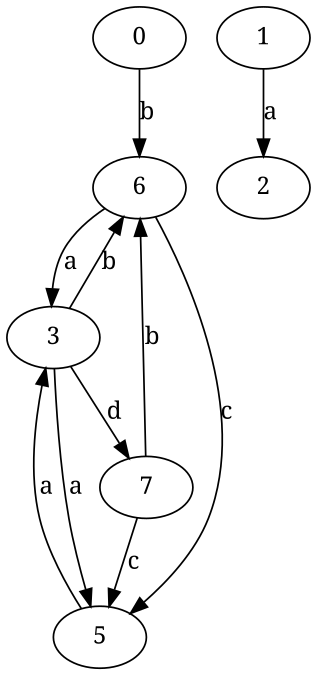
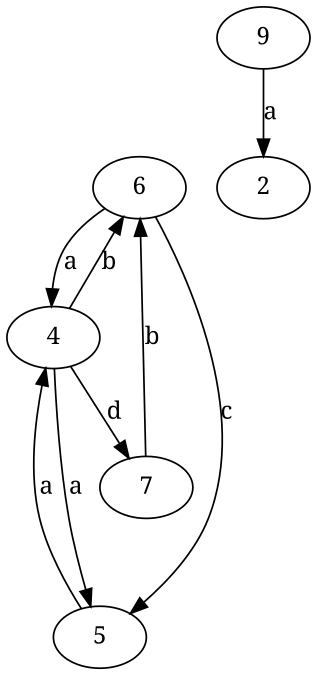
node "0": removed
node "1": label "1" -> "9"
node "3": label "3" -> "4"
edge "7" -> "5": removed, label "c"
